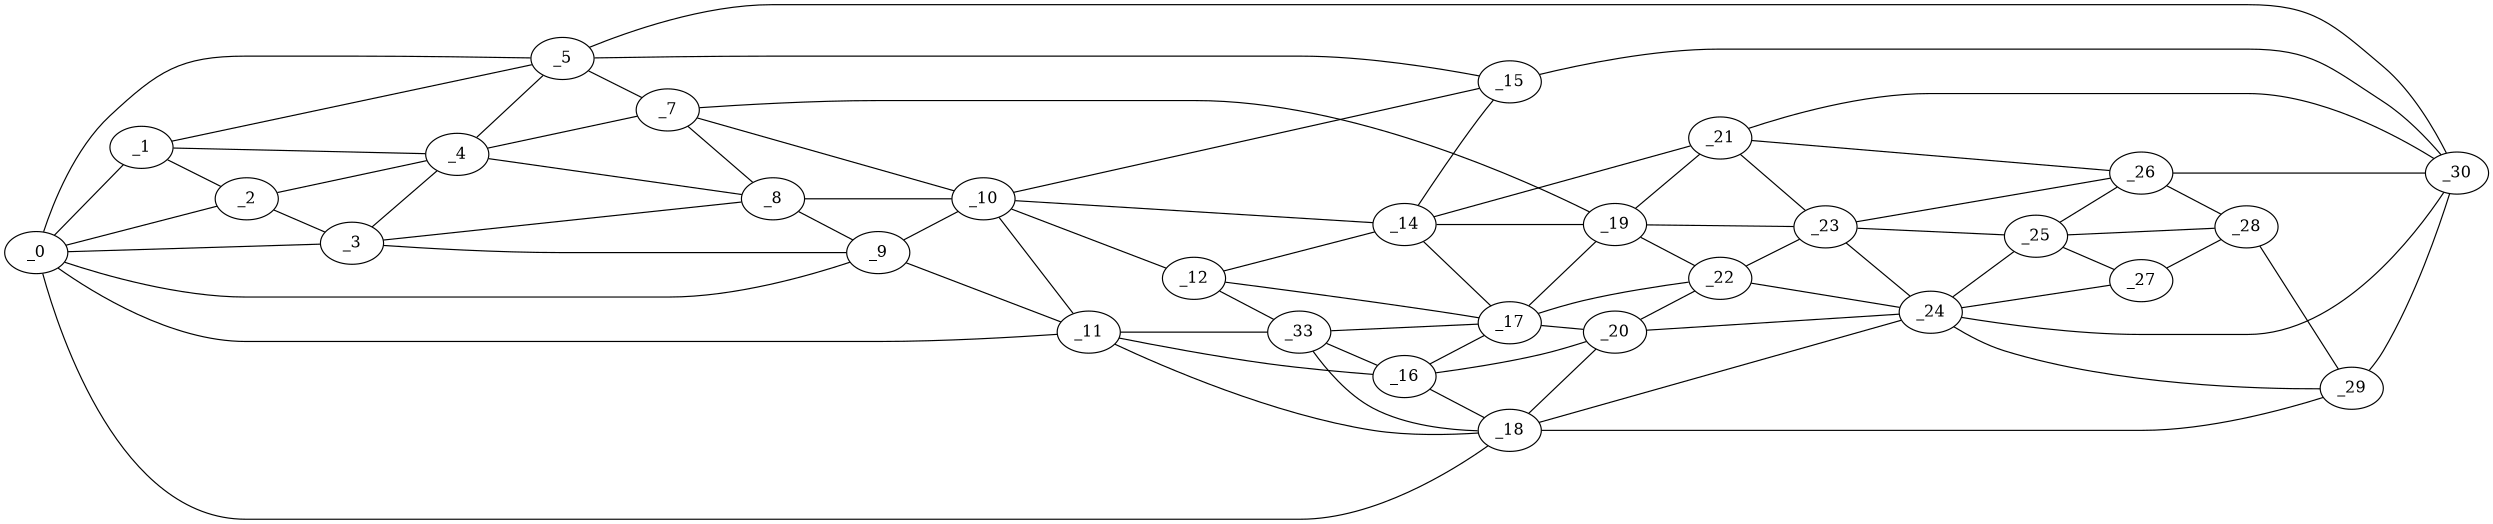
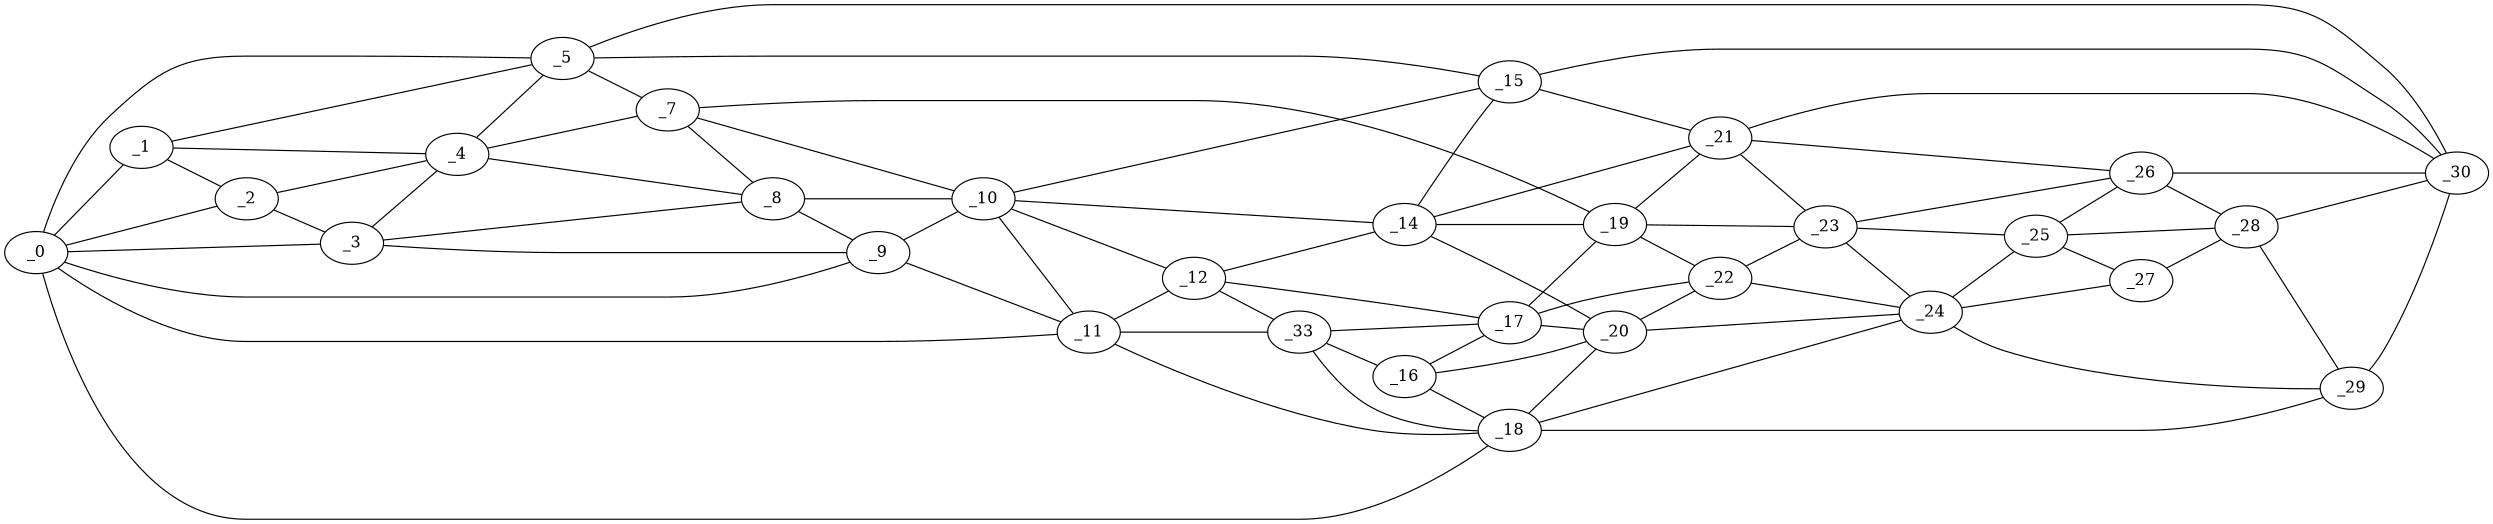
edge "_15" -- "_21": added
edge "_14" -- "_17": now "_14" -- "_20"
edge "_30" -- "_24": now "_30" -- "_28"
edge "_11" -- "_16": now "_11" -- "_12"
